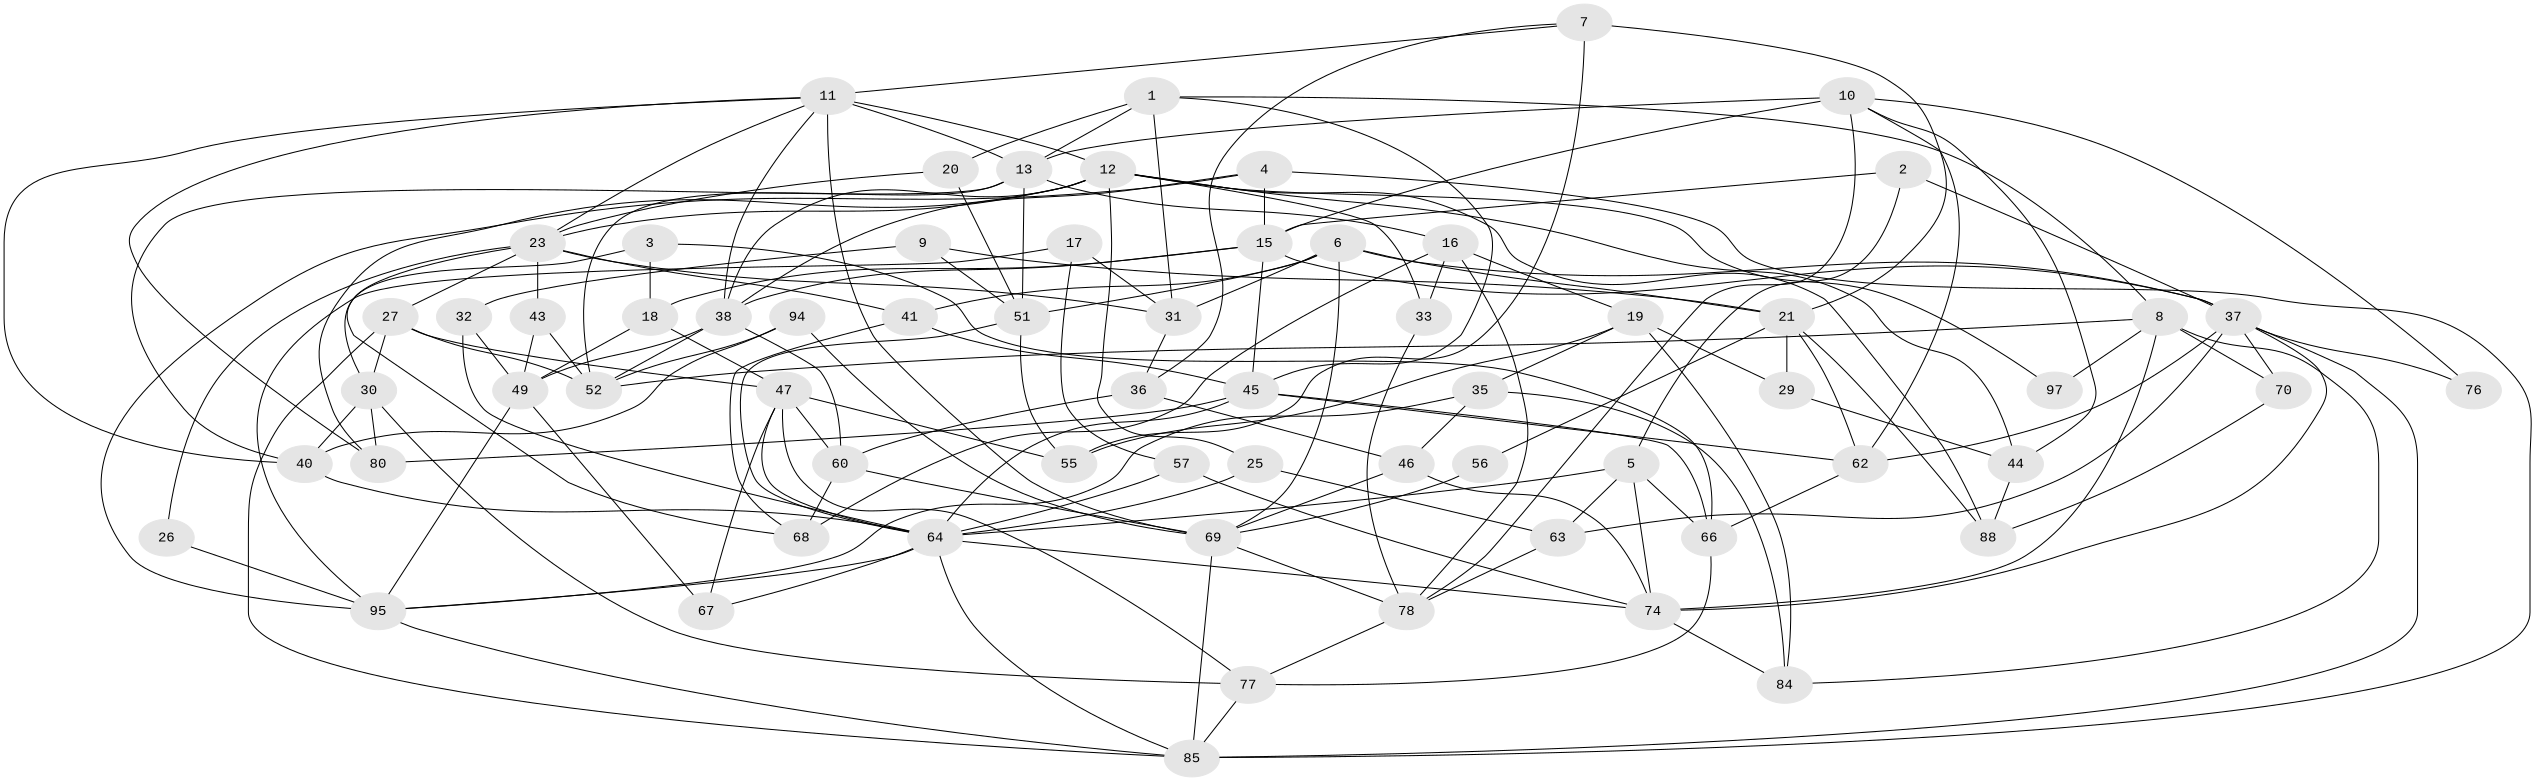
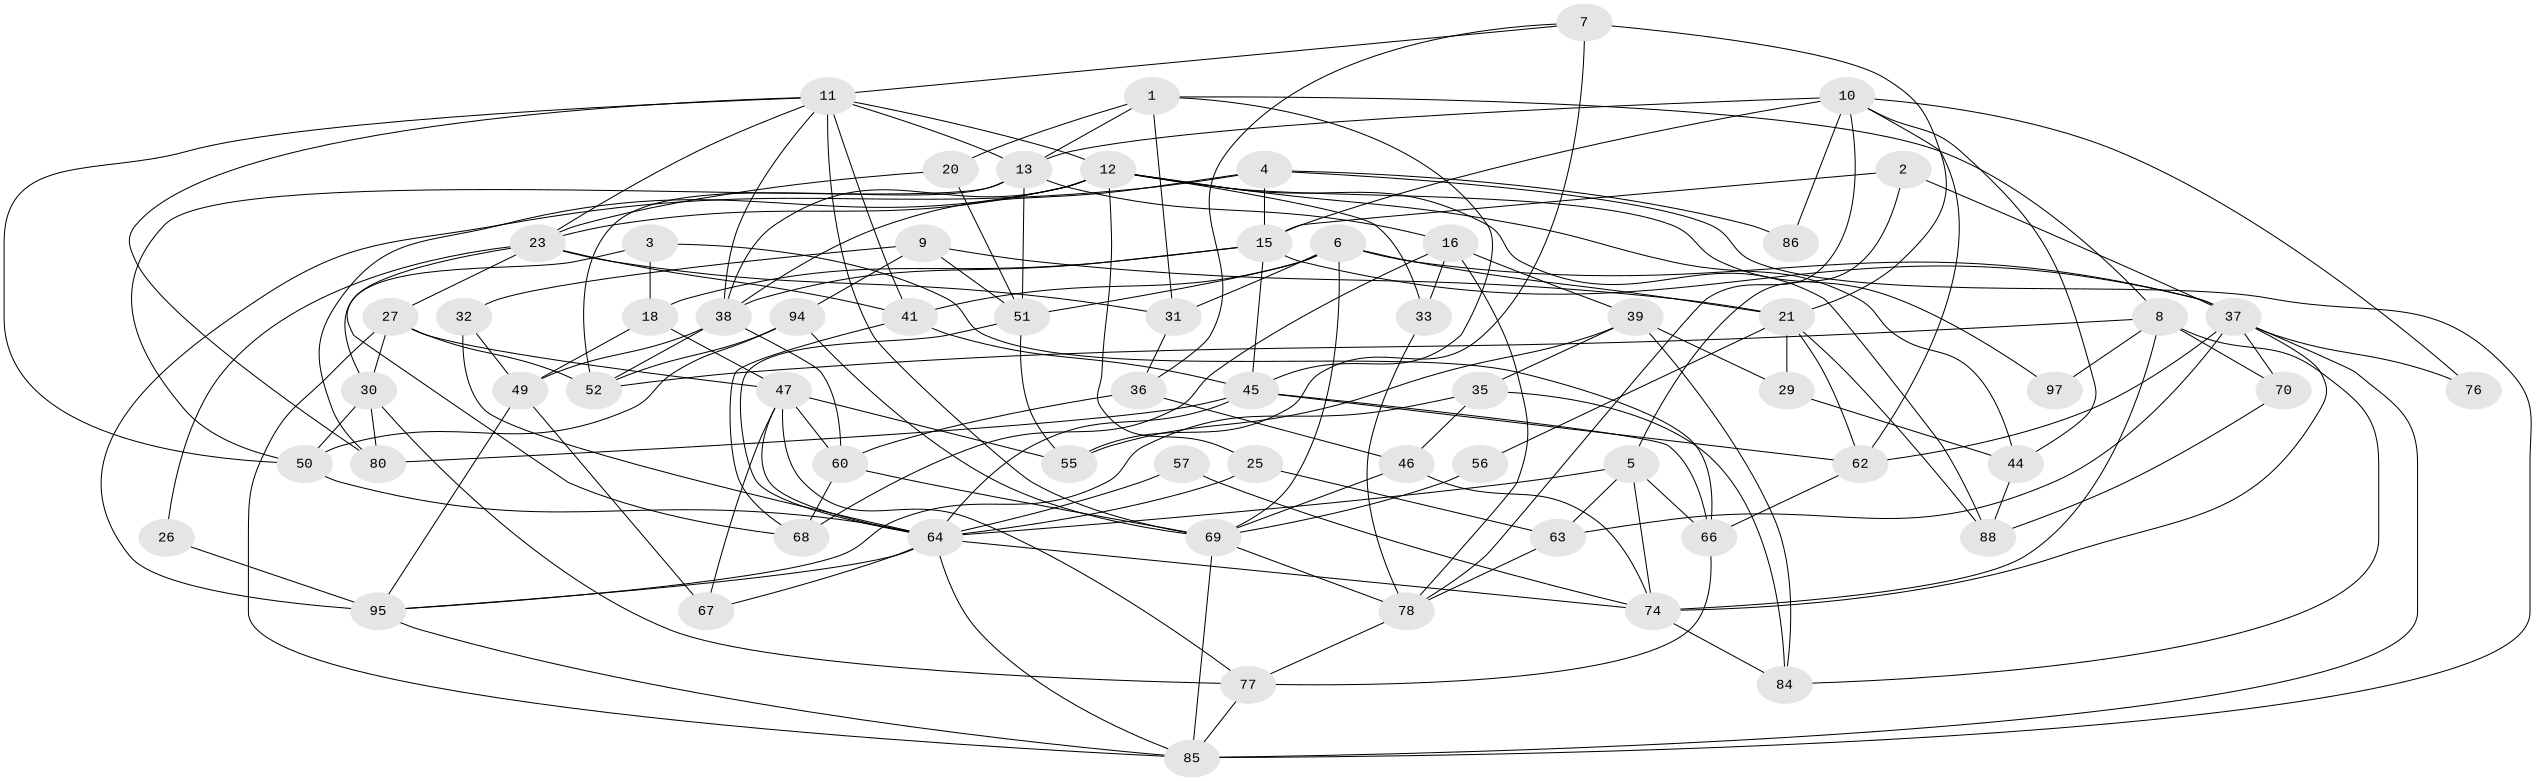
edge "11" -- "41": added
node "17": removed
node "86": added
edge "9" -- "94": added
node "43": removed
node "19": label "19" -> "39"
node "40": label "40" -> "50"
